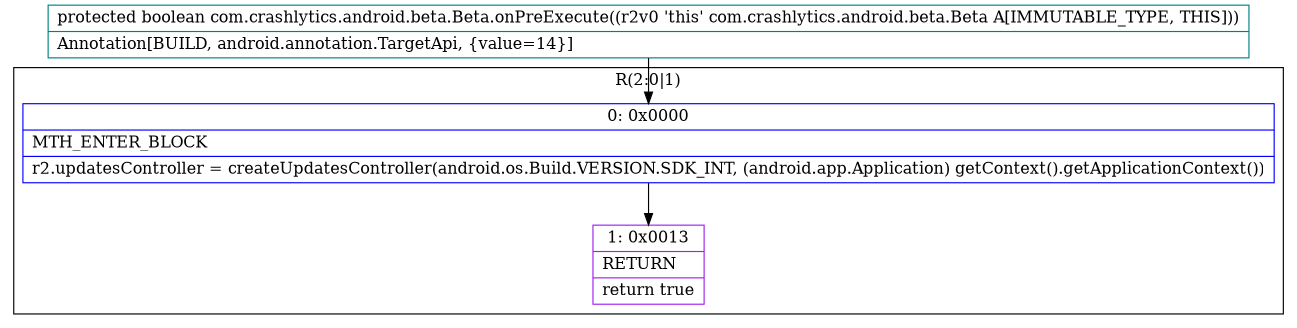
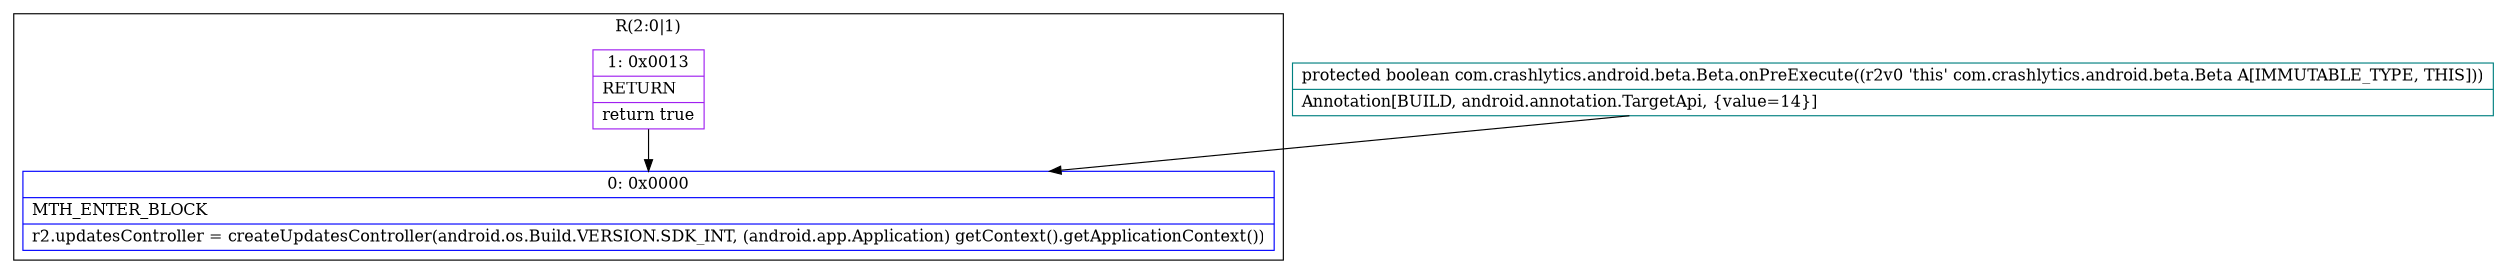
edge "0: 0x0000" -> "1: 0x0013": reversed
